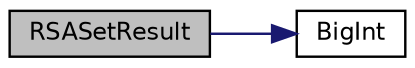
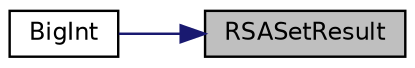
edge "RSASetResult" -> "BigInt": reversed
